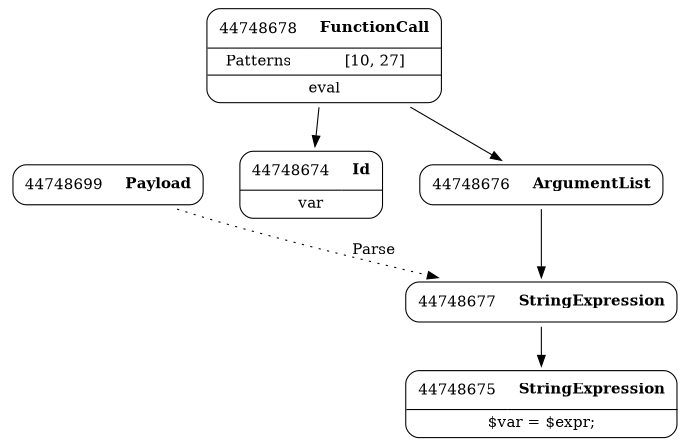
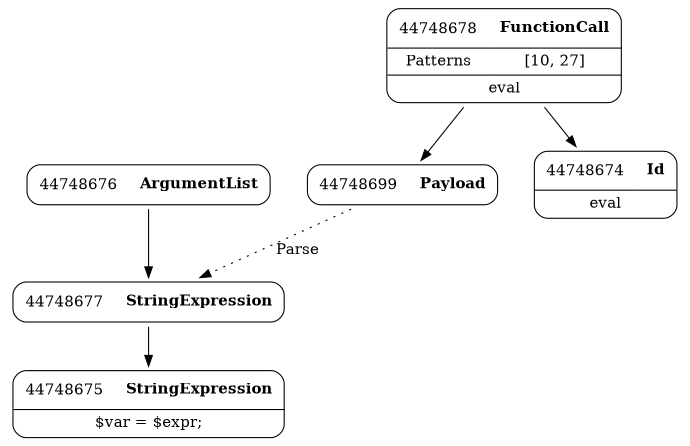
edge "44748678" -> "44748676": now "44748678" -> "44748699"
node "44748674": text "var" -> "eval"
